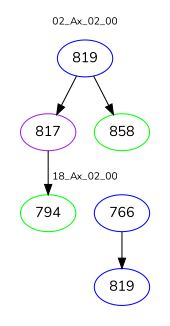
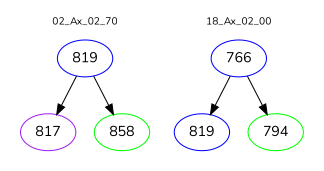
cluster "02_Ax_02_00": label "02_Ax_02_00" -> "02_Ax_02_70"
edge "817" -> "794": now "766" -> "794"
